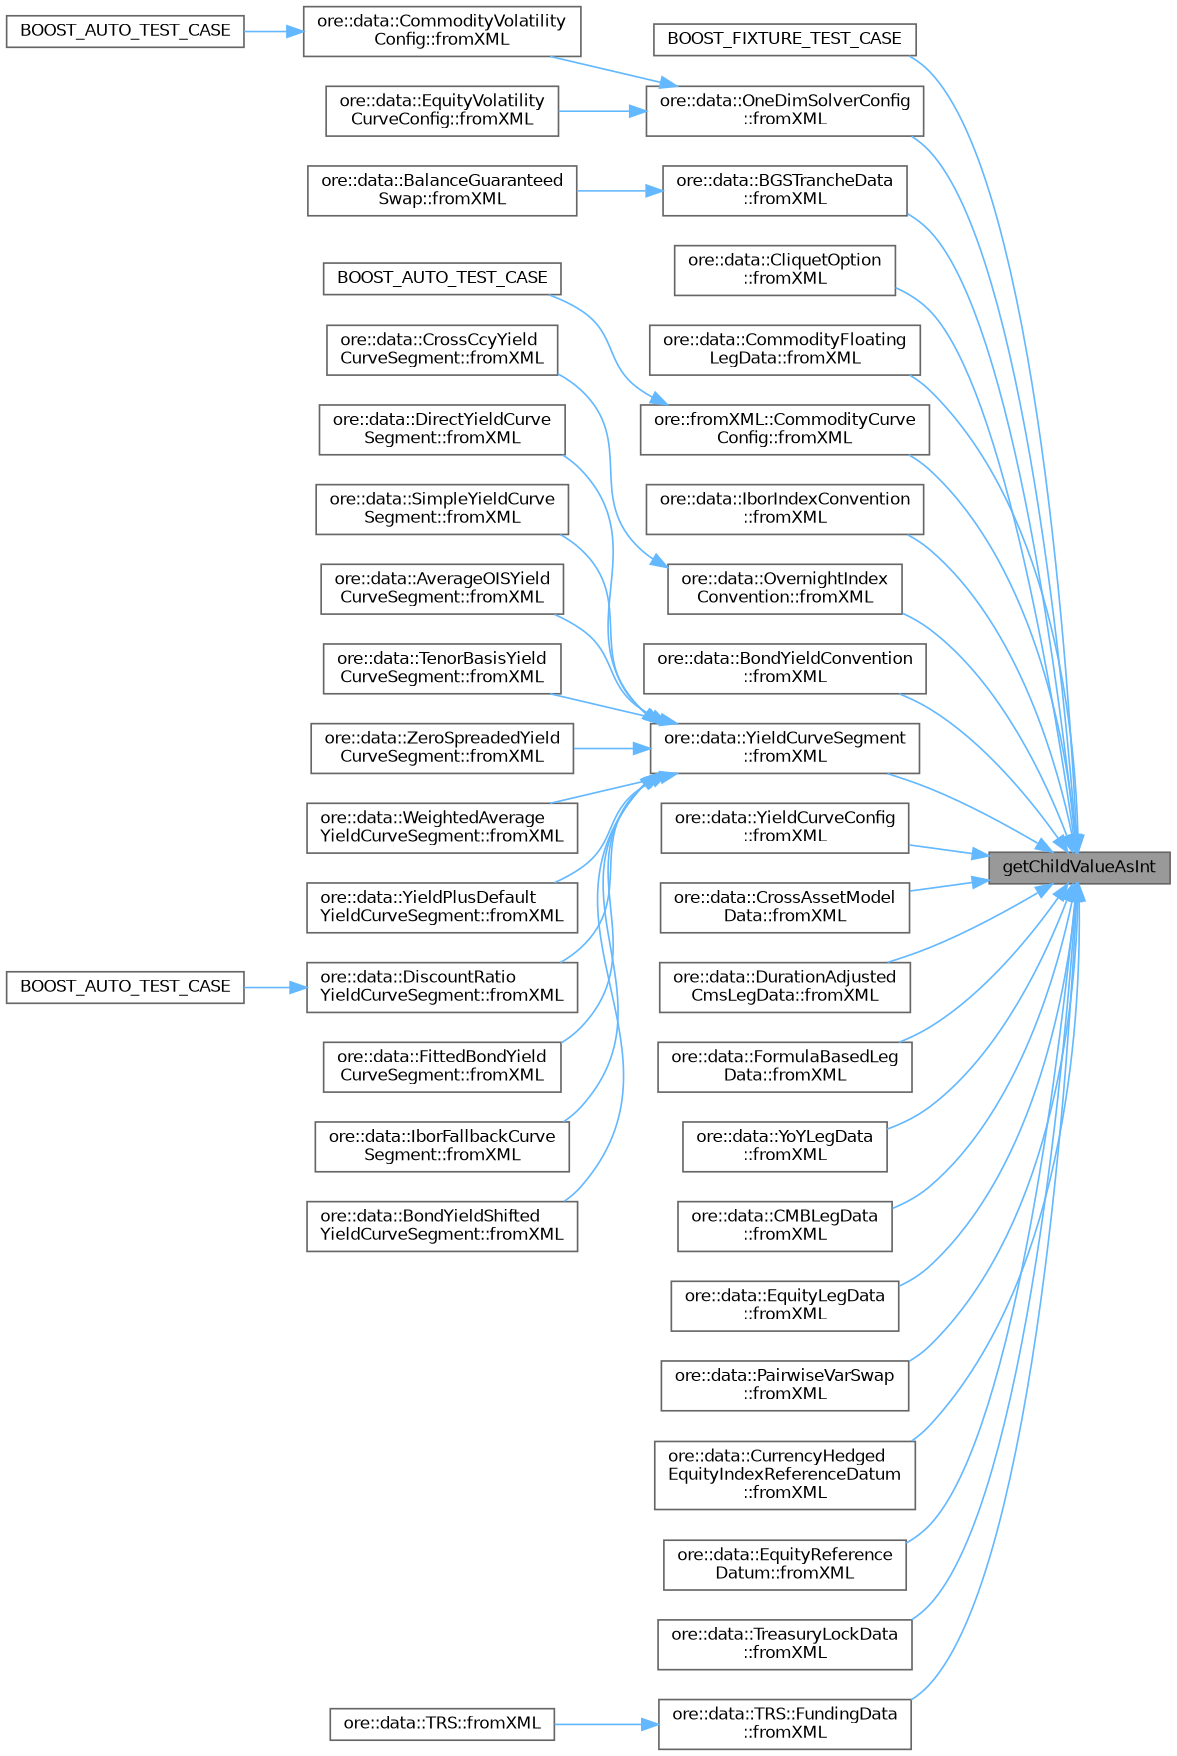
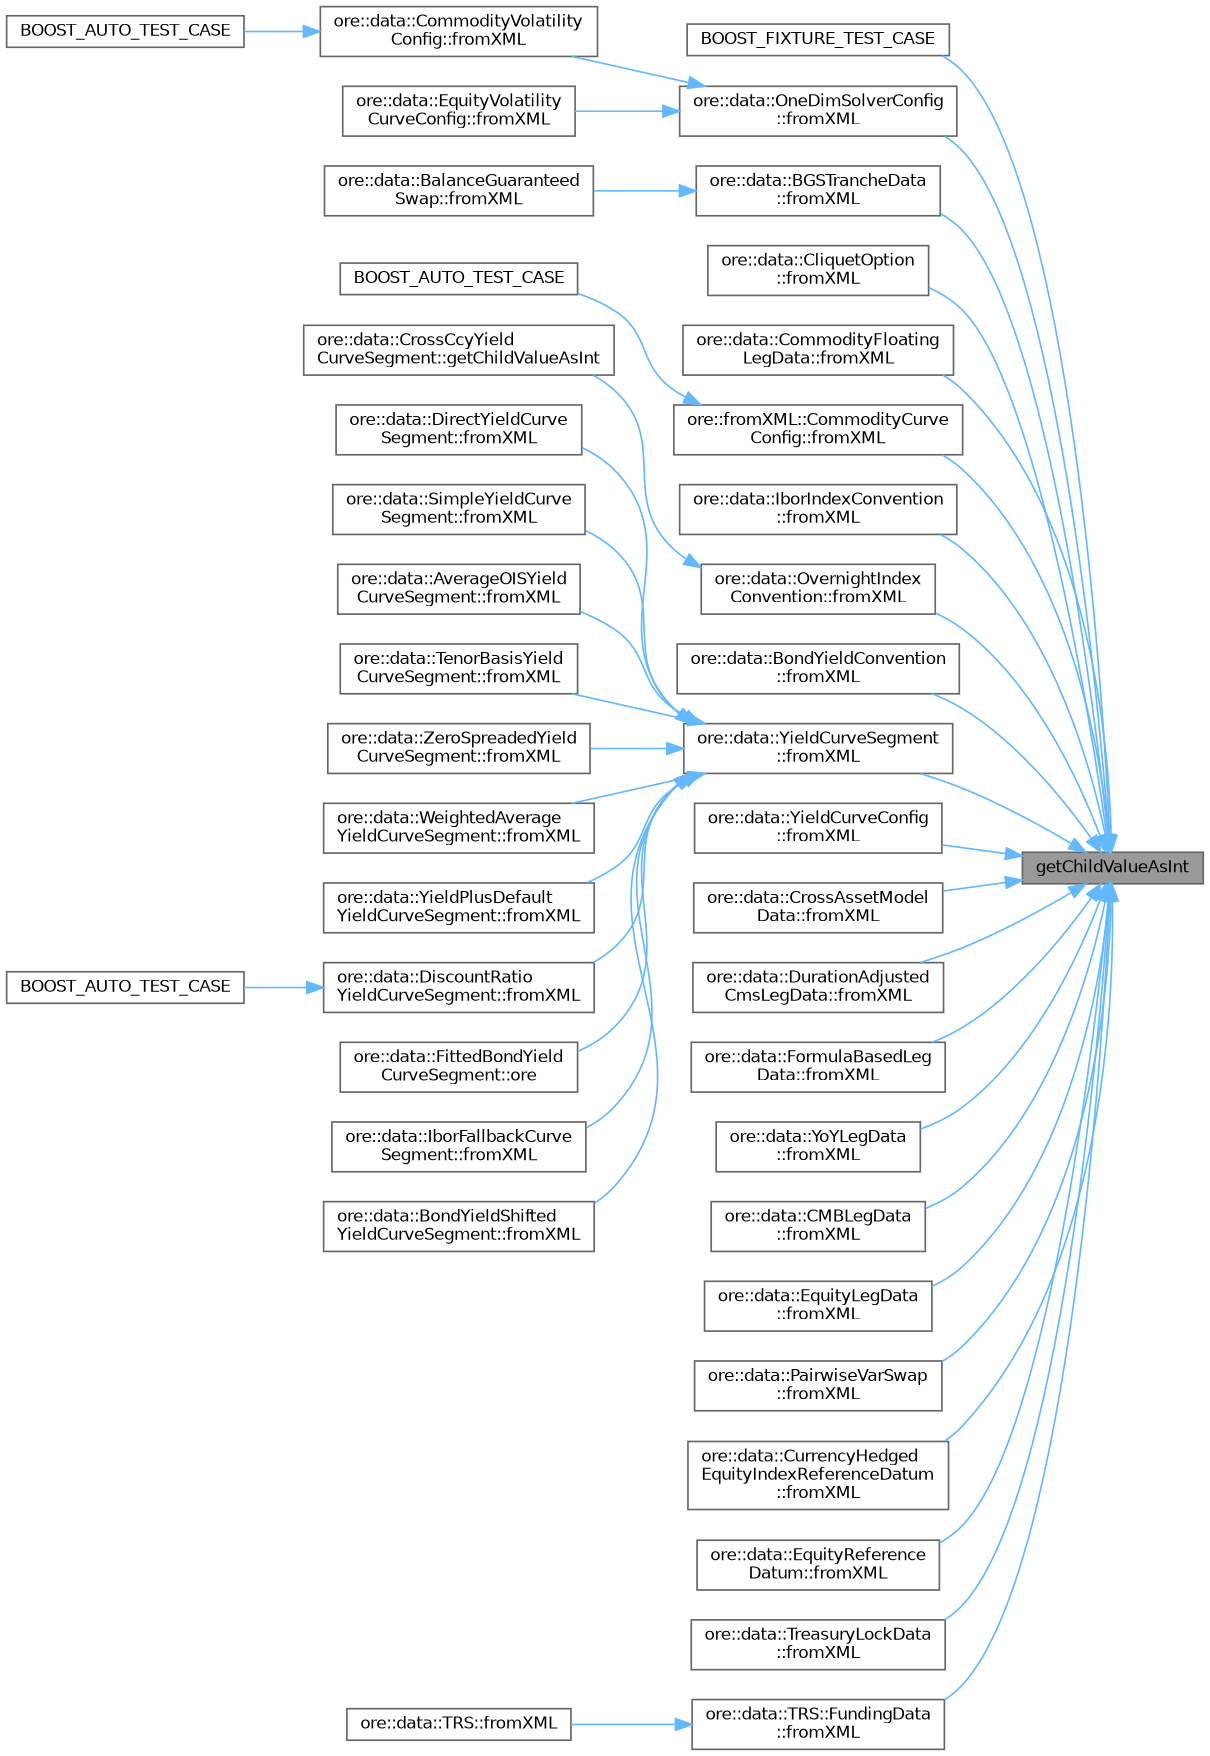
node "ore::data::CrossCcyYield CurveSegment::fromXML": label "ore::data::CrossCcyYield CurveSegment::fromXML" -> "ore::data::CrossCcyYield CurveSegment::getChildValueAsInt"
node "ore::data::FittedBondYield CurveSegment::fromXML": label "ore::data::FittedBondYield CurveSegment::fromXML" -> "ore::data::FittedBondYield CurveSegment::ore"
